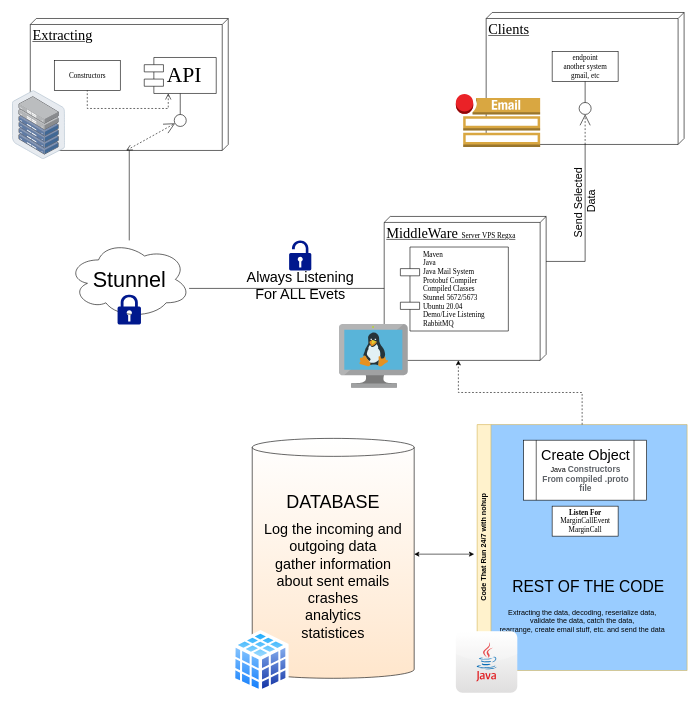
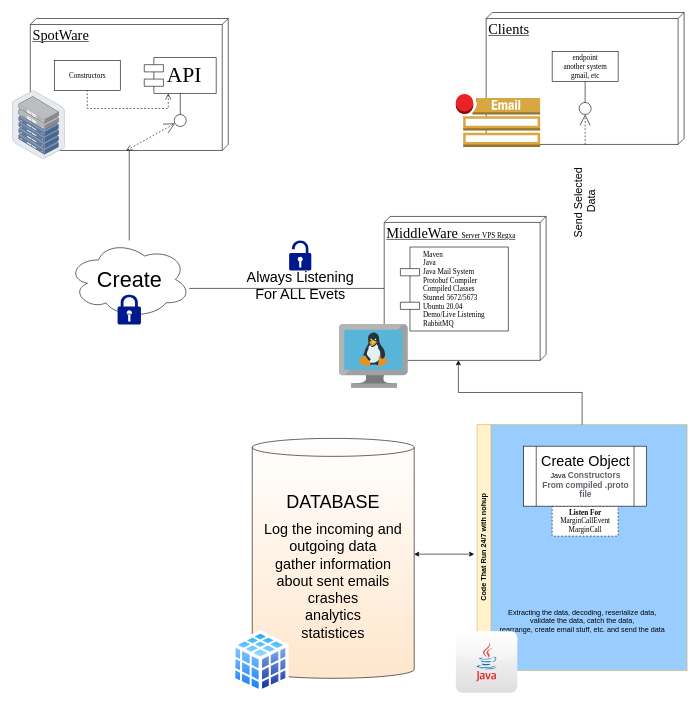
node "Extracting": label "Extracting" -> "SpotWare"
edge "Clients" -- "MiddleWare Server VPS Regxa": removed
node "Stunnel": label "Stunnel" -> "Create"
edge "Code That Run 24/7 with nohup" -> "MiddleWare Server VPS Regxa": style dashed -> solid
node "Create Object Java Constructors From compiled .proto file": moved (585, 470) -> (585, 476)
node "Listen For MarginCallEvent MarginCall": style solid -> dashed
node "REST OF THE CODE": removed
